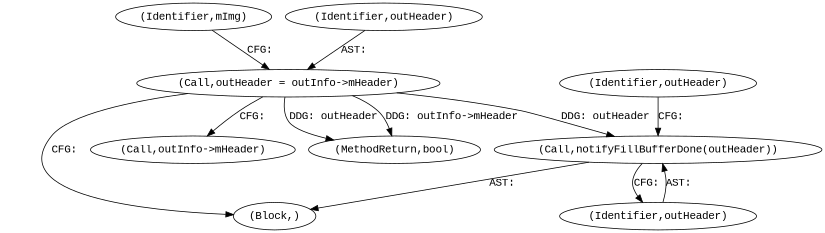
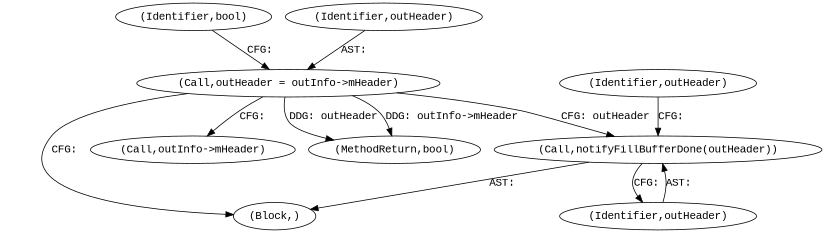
node "(Identifier,mImg)": label "(Identifier,mImg)" -> "(Identifier,bool)"
edge "(Call,outHeader = outInfo->mHeader)" -> "(Call,notifyFillBufferDone(outHeader))": label "DDG: outHeader" -> "CFG: outHeader"
